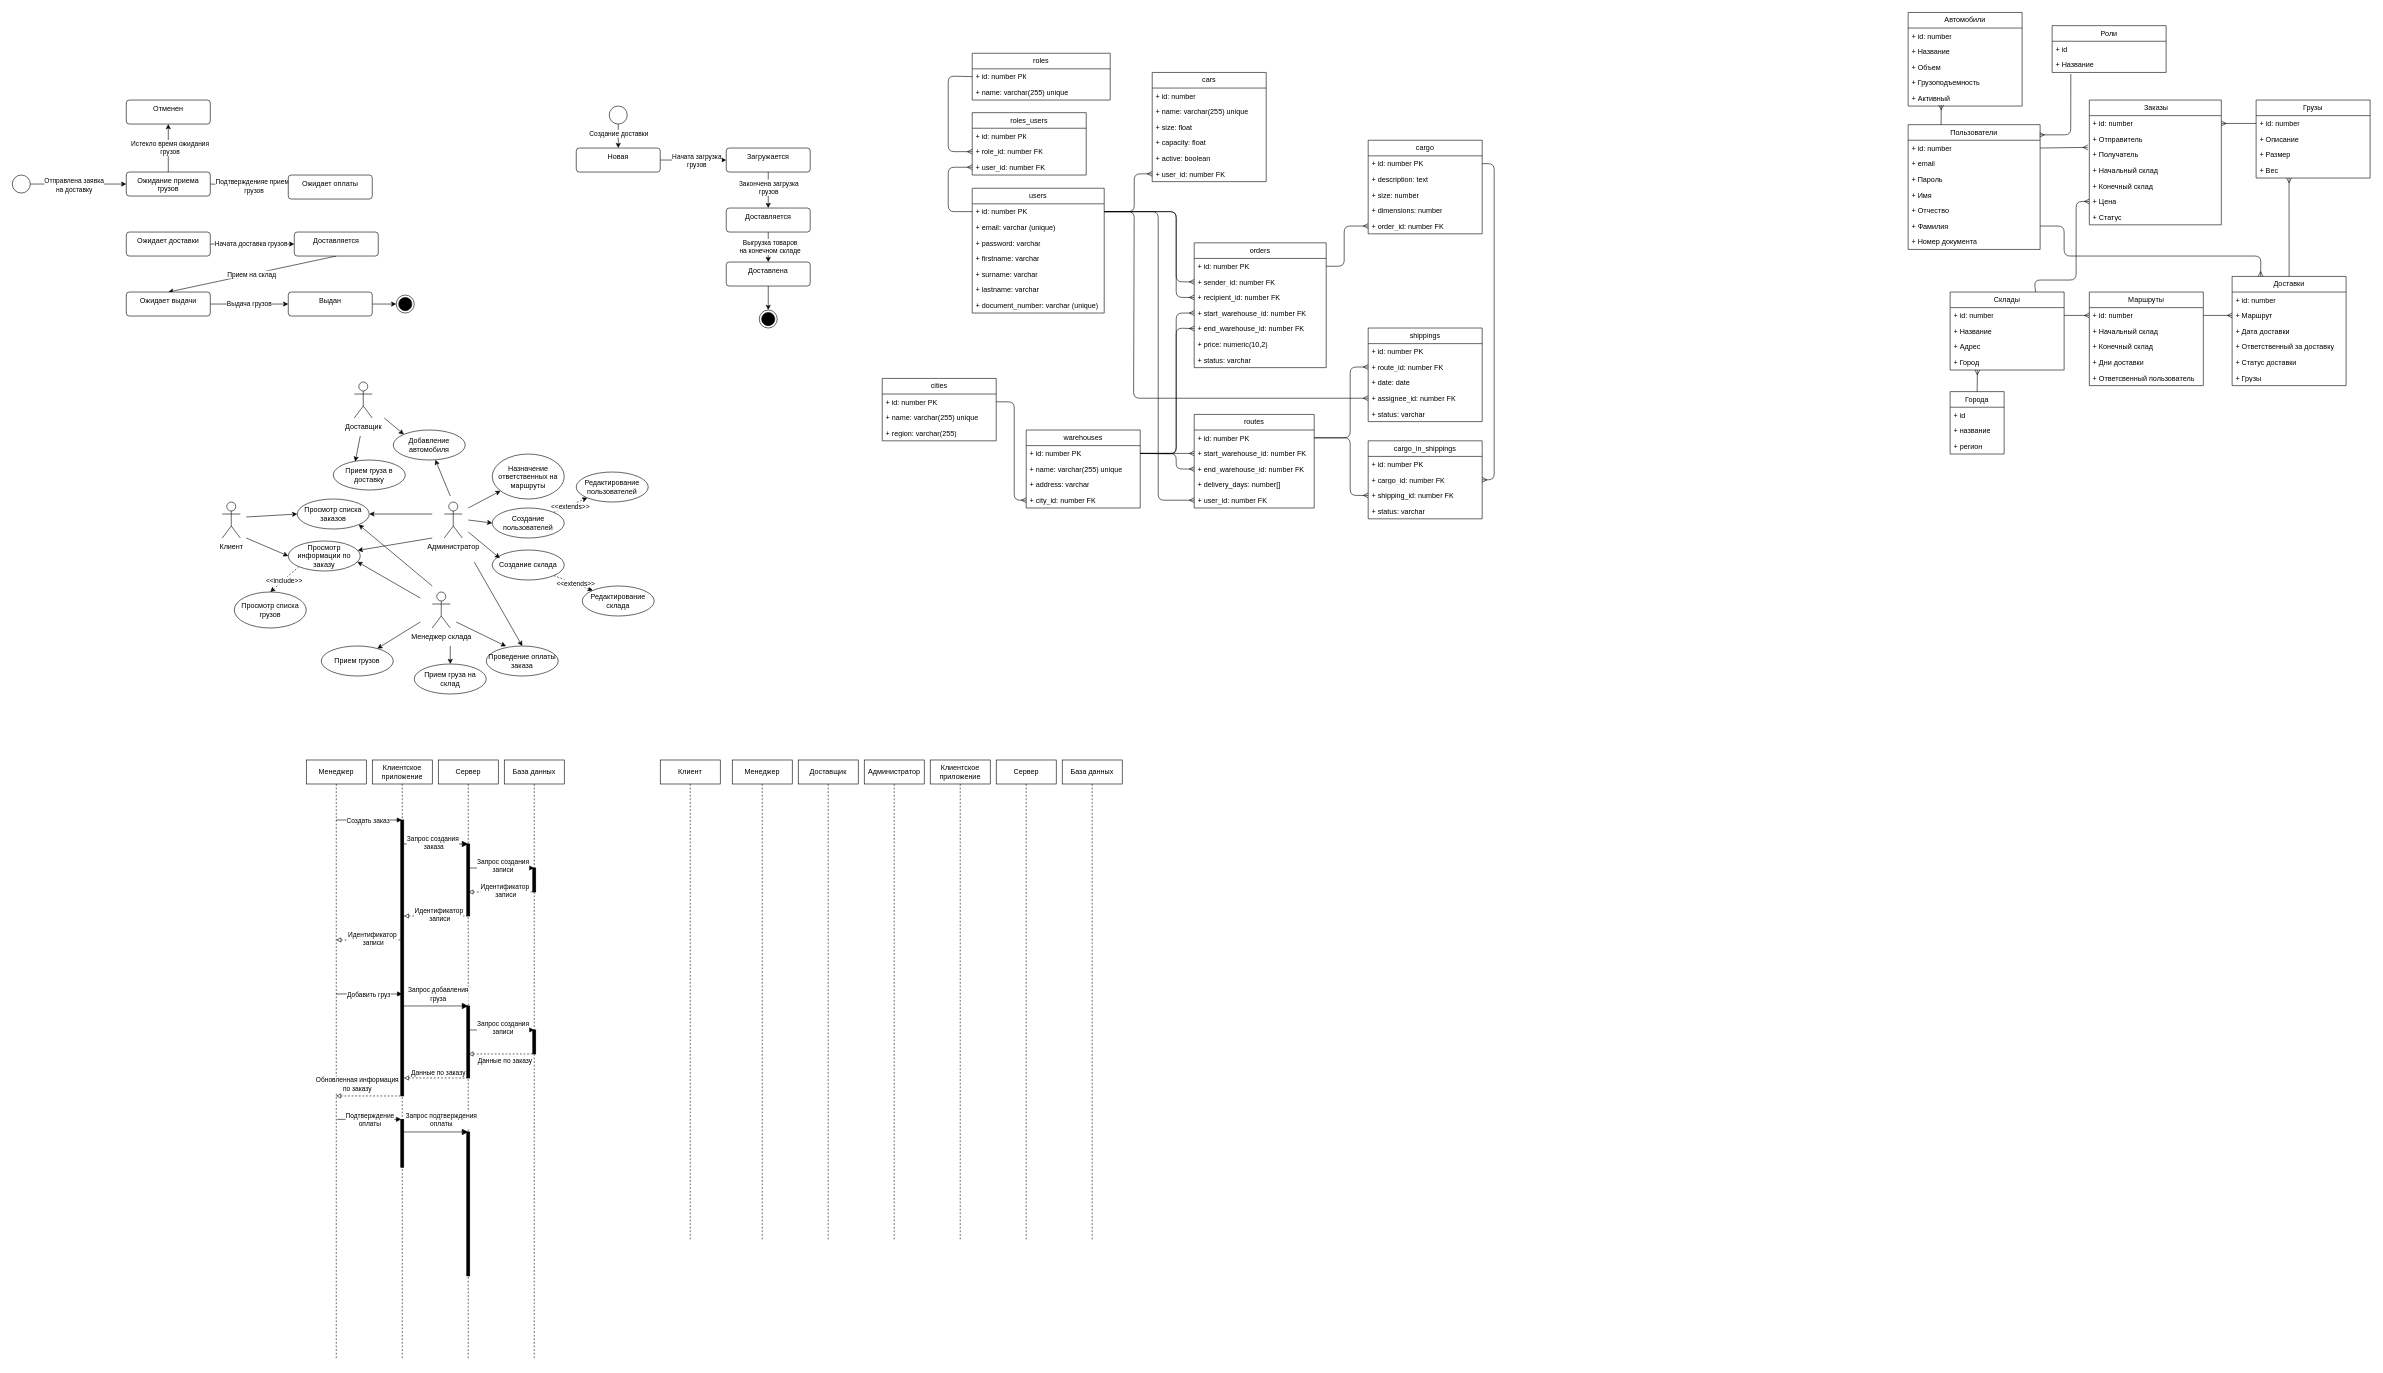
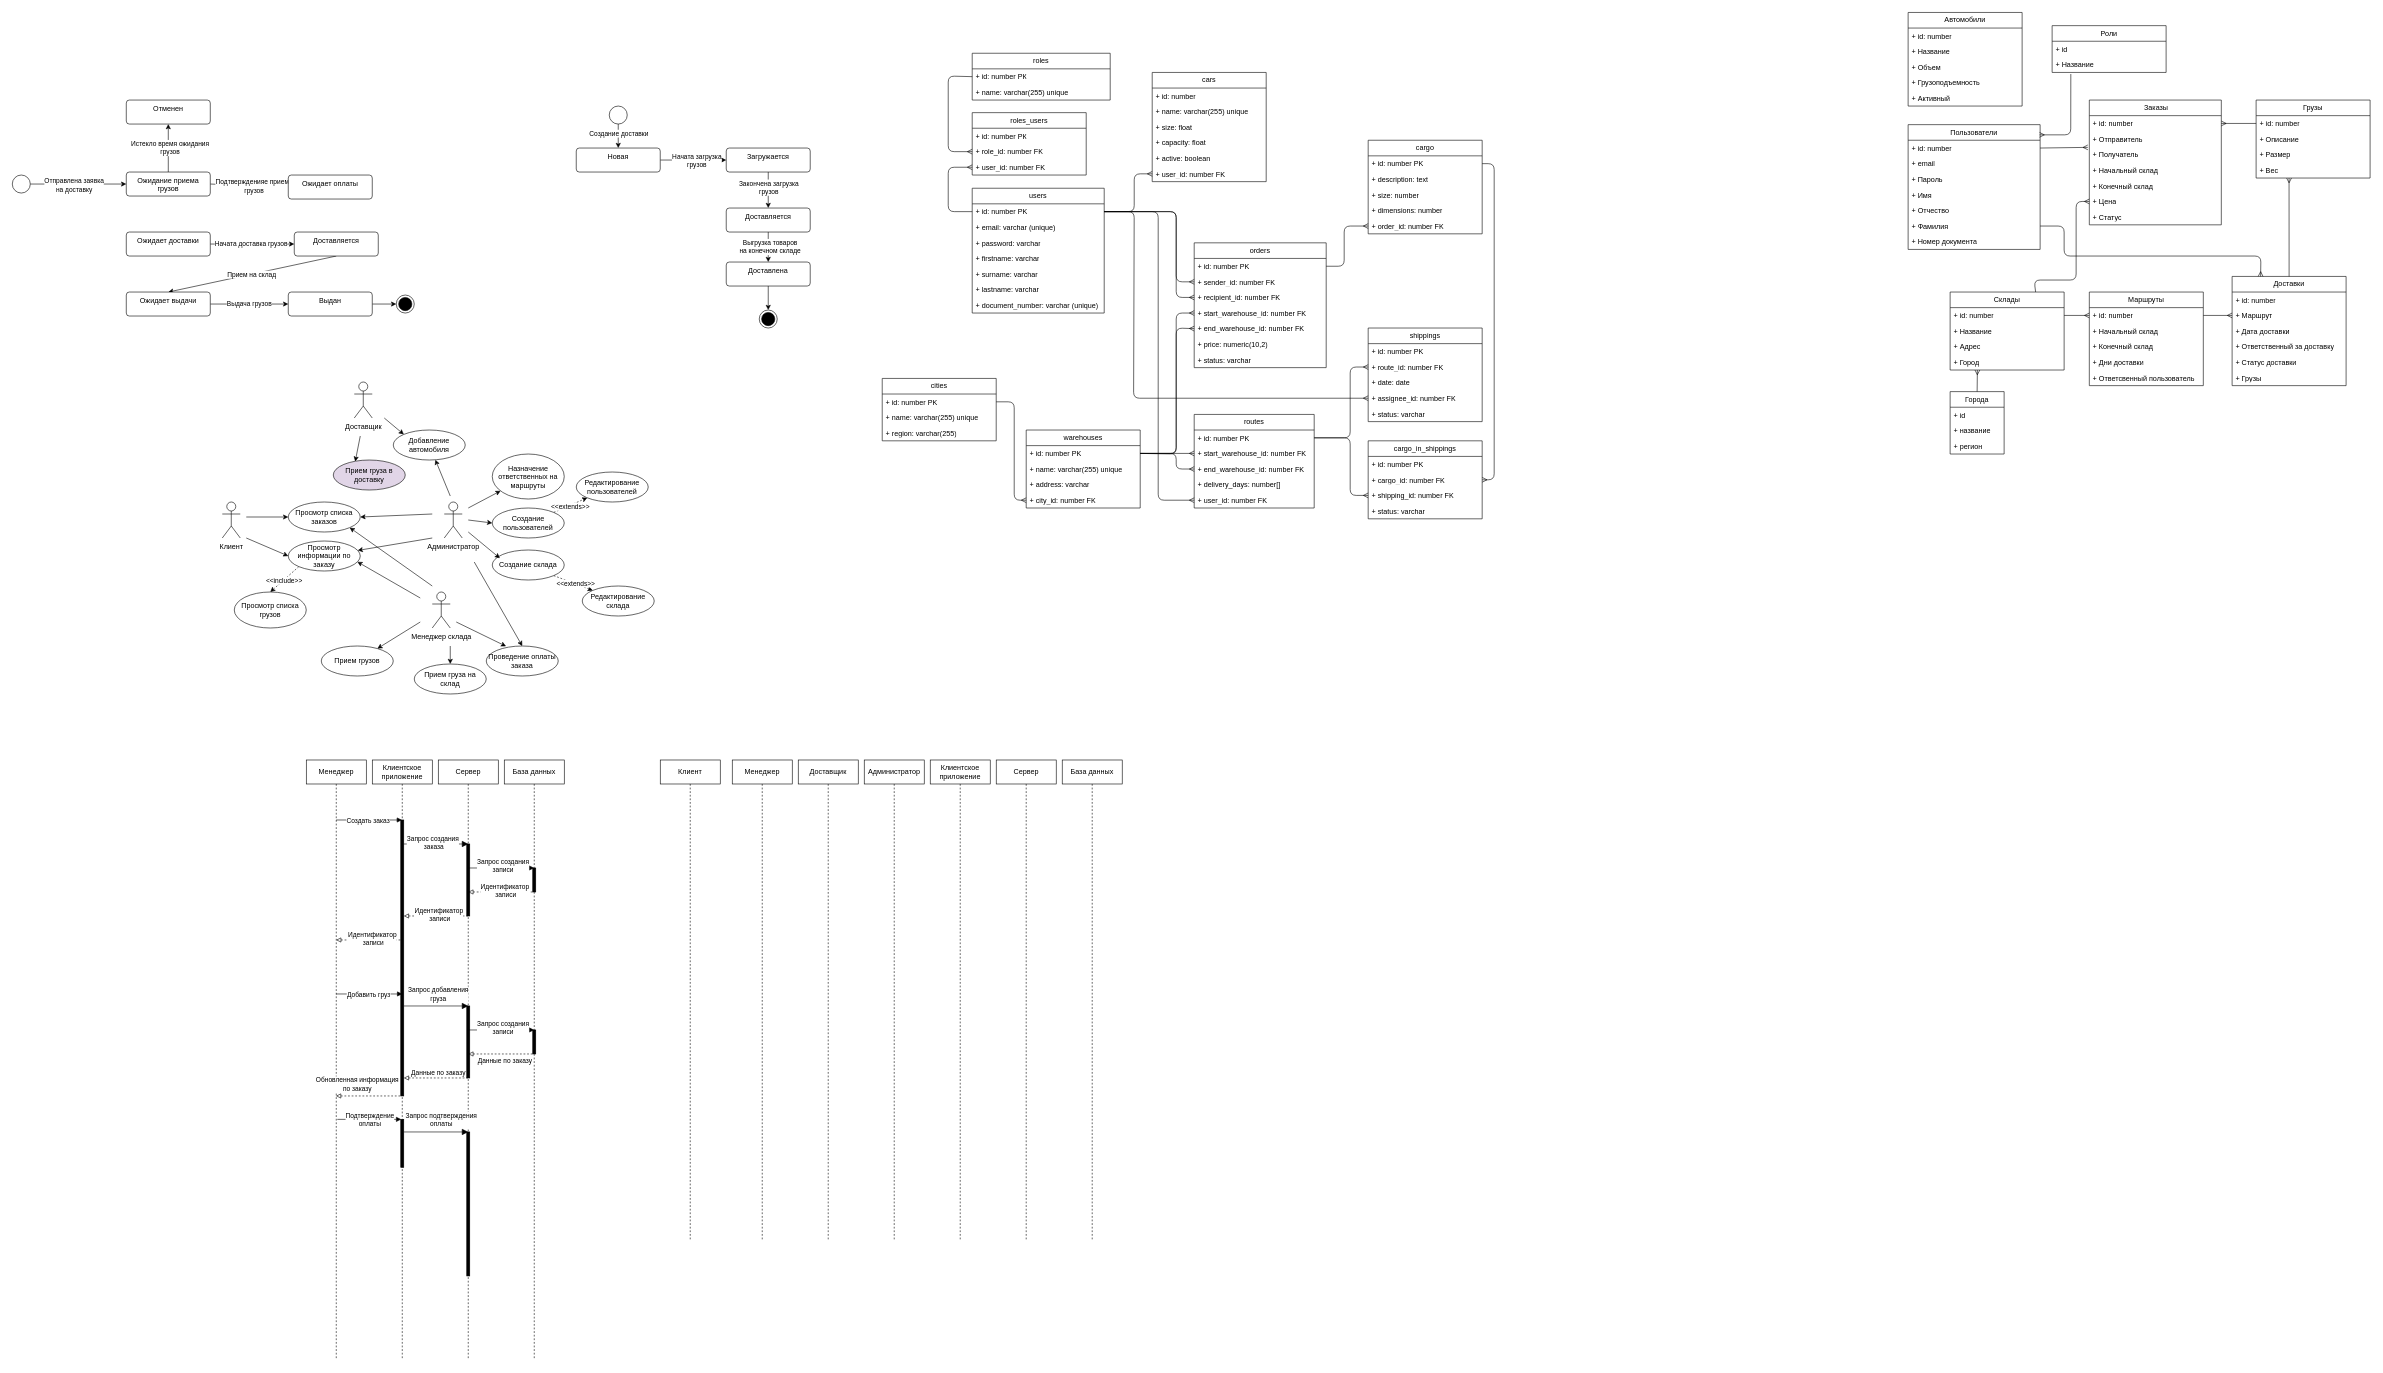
edge "Пользователи" -> "+ Активный": removed
node "Прием груза в доставку": fillcolor #ffffff -> #e1d5e7
node "Просмотр списка заказов": moved (333, 514) -> (324, 517)
